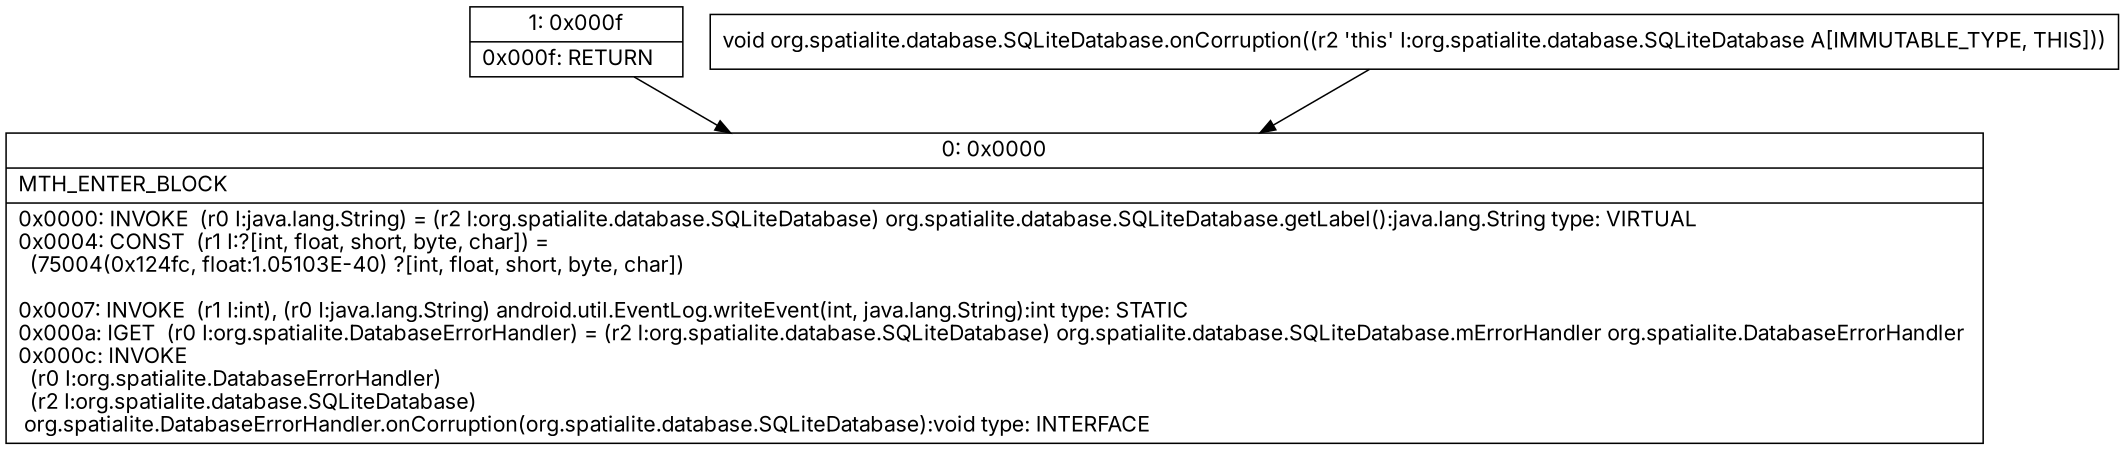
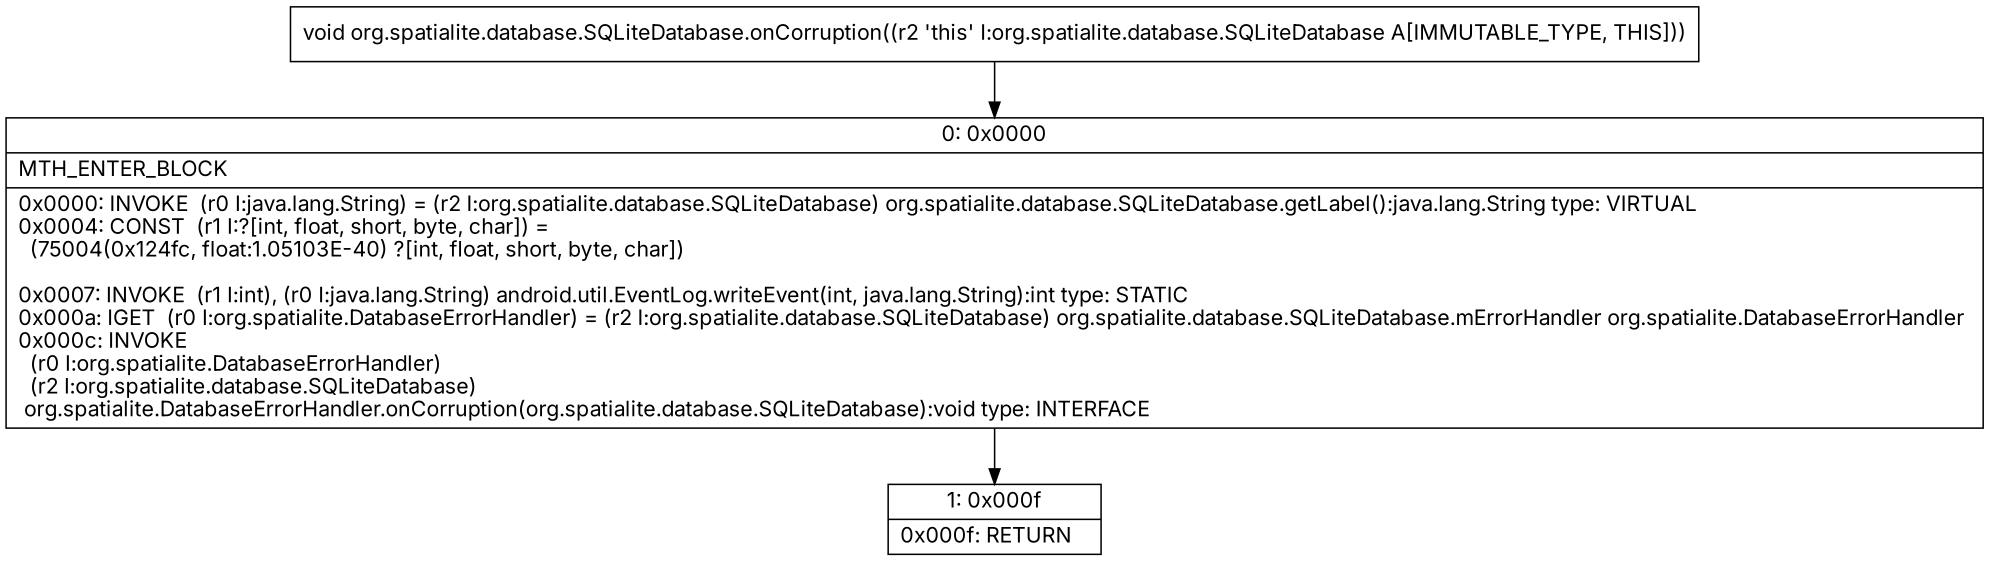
edge "1: 0x000f" -> "0: 0x0000": reversed
